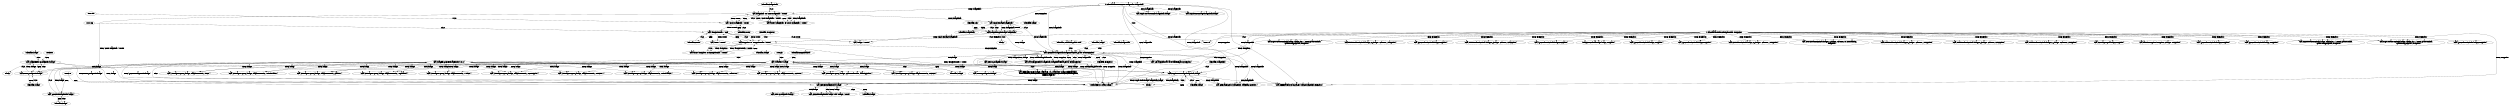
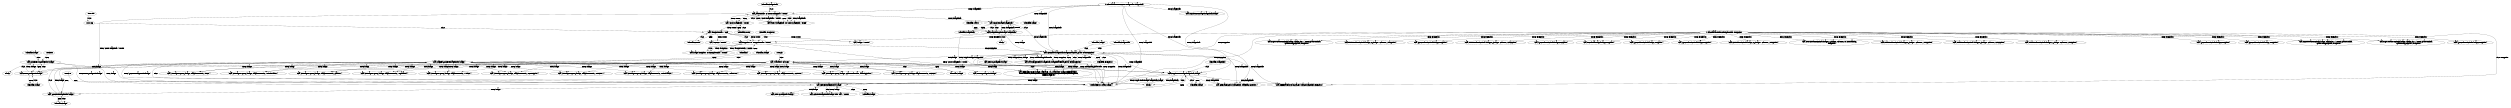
node "(Call,image_info != (const ImageInfo *) NULL)": label "(Call,image_info != (const ImageInfo *) NULL)" -> "(Call,palette_info != (const ImageInfo *) NULL)"
edge "(MethodParameterIn,const ImageInfo *image_info)" -> "(Call,AcquireImage(image_info))": label "DDG: exception" -> "DDG: image_info"
node "(Call,AcquireQuantumInfo(image_info,image))": removed
edge "1000159" -> "(Call,(const ImageInfo *) NULL)": now "1000159" -> "1000186"
node "(Call,assert(image_info != (const ImageInfo *) NULL))": label "(Call,assert(image_info != (const ImageInfo *) NULL))" -> "(Call,assert(image_info != (const ImageInfo *) RGB))"
node "(Identifier,min)": label "(Identifier,min)" -> "(Identifier,status)"
edge "(MethodParameterIn,const ImageInfo *image_info)" -> "(Call,TIFFReadPhotoshopLayers(image,image_info,exception))": removed, label "DDG: image_info"
edge "(Call,(const ImageInfo *) NULL)" -> "(Call,(ExceptionInfo *) CIE)": label "NULL: NULL" -> "DDG: NULL"
edge "(Call,(ExceptionInfo *) CIE)" -> "(Call,(Image *) NULL)": label "AST: NULL" -> "DDG: NULL"
edge "(Call,image=AcquireImage(image_info))" -> "(Call,(Image *) NULL)": now "(Call,image=AcquireImage(image_info))" -> "(MethodReturn,static Image *)"
edge "(MethodParameterIn,ExceptionInfo *exception)" -> "(Call,exception != (ExceptionInfo *) NULL)": label "AST: exception" -> "DDG: exception"
edge "(Call,exception != (ExceptionInfo *) NULL)" -> "(Call,(ExceptionInfo *) CIE)": removed, label "CFG:"
node "(Call,(TIFF *) NULL)": label "(Call,(TIFF *) NULL)" -> "(Call,(YCBCR *) NULL)"
node "(Identifier,ReadBinaryBlobMode)": removed
edge "(MethodParameterIn,const ImageInfo *image_info)" -> "(MethodReturn,static Image *)": label "CFG: image_info" -> "DDG: image_info"
node "1000115": removed
node "(Image,DecodeLabImage(image,exception))": label "(Image,DecodeLabImage(image,exception))" -> "(Call,DecodeLabImage(image,exception))"
node "(Call,GetImageDepth(image,exception))": removed
node "(Call,InheritException(exception,&image->exception))": removed
node "(Call,assert(exception != (ExceptionInfo *) NULL))": label "(Call,assert(exception != (ExceptionInfo *) NULL))" -> "(Call,image(exception != (ExceptionInfo *) NULL))"
node "(Identifier,i)": added
node "(Identifier,TIFFReadBlob)": removed
edge "(MethodParameterIn,ExceptionInfo *exception)" -> "(MethodReturn,static Image *)": label "AST: exception" -> "DDG: exception"
edge "(MethodParameterIn,ExceptionInfo *exception)" -> "(Call,TIFFReadPhotoshopLayers(image,image_info,exception))": label "DDG: exception" -> "AST: exception"
node "(Call,image=DestroyImageList(image))": label "(Call,image=DestroyImageList(image))" -> "(Call,min=DestroyImageList(image))"
node "(Call,image=SyncNextImageInList(rows))": label "(Call,image=SyncNextImageInList(rows))" -> "(Call,image=SyncNextImageInList(image))"
node "(Call,(thandle_t) image)": label "(Call,(thandle_t) image)" -> "(Call,(thandle_t) columns)"
edge "(Call,exception != (ExceptionInfo *) NULL)" -> "(MethodReturn,static Image *)": label "DDG: (ExceptionInfo *) NULL" -> "DDG: (const ImageInfo *) NULL"
node "(Call,SetMagickThreadValue(tiff_exception,exception))": removed
edge "(Call,GetNextImageInList(image))" -> "(Call,SyncNextImageInList(image))": added, label "DDG: image"
node "(Call,GetNextImageInList(image) == (Image *) NULL)": label "(Call,GetNextImageInList(image) == (Image *) NULL)" -> "(Call,GetNextImageInList(image) == (Call *) NULL)"
